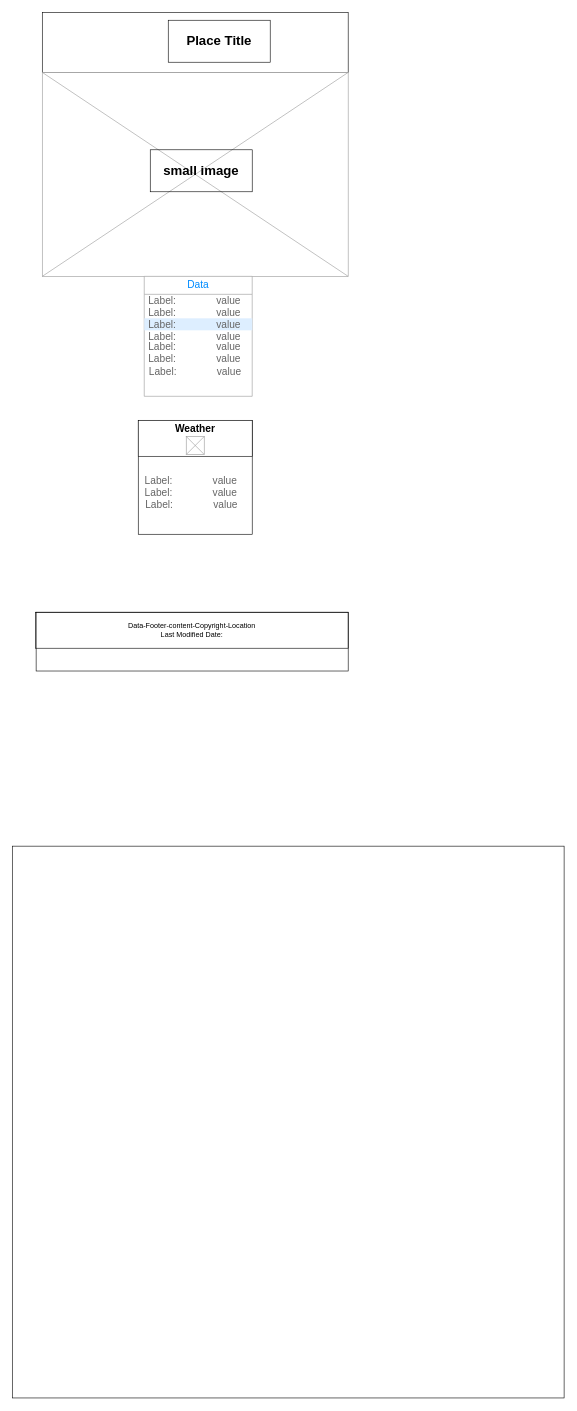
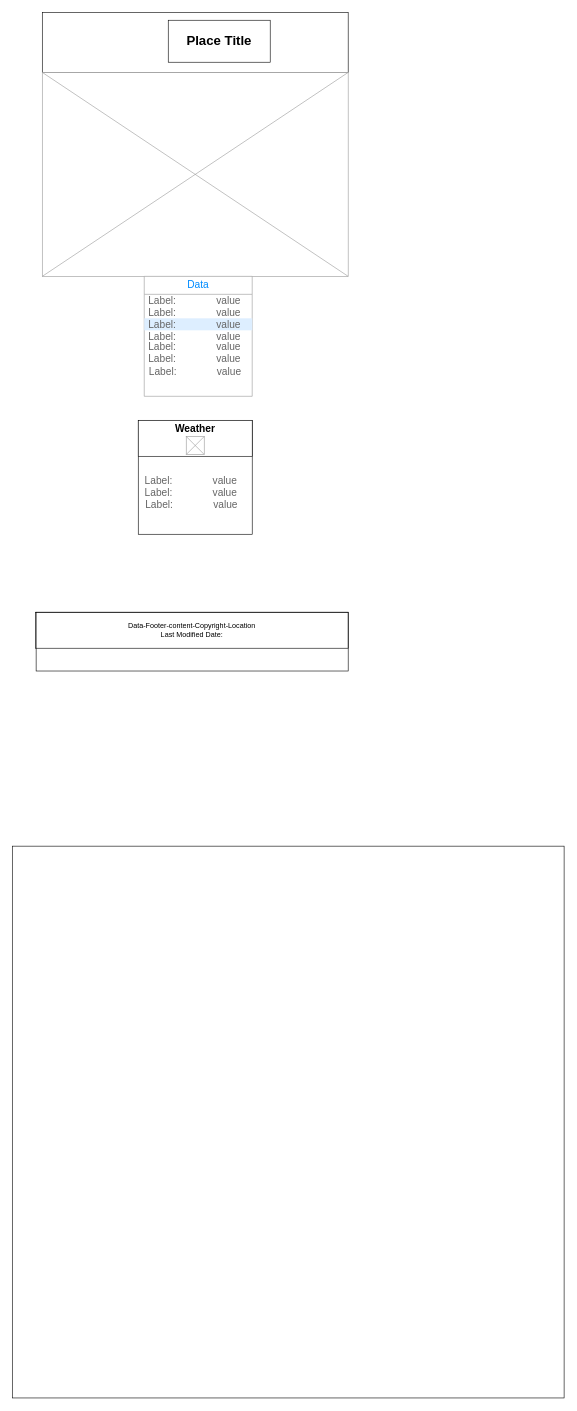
node "small image": removed
